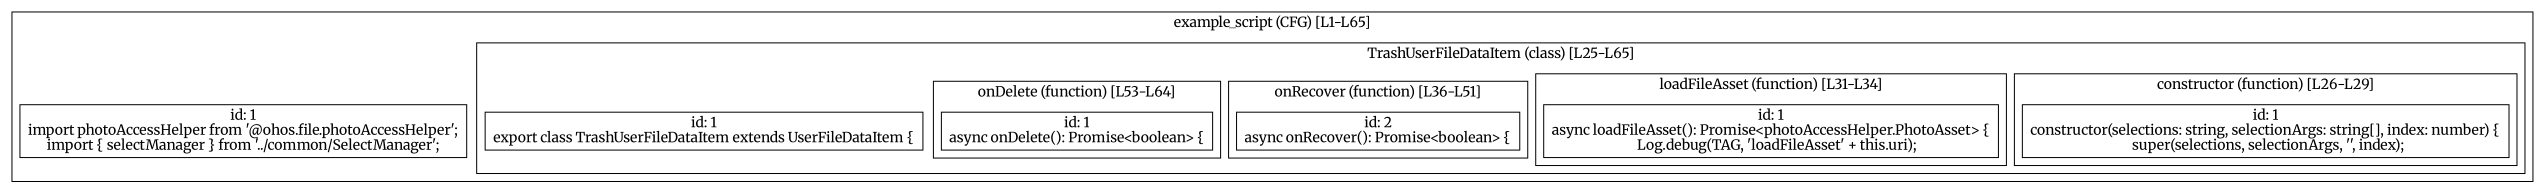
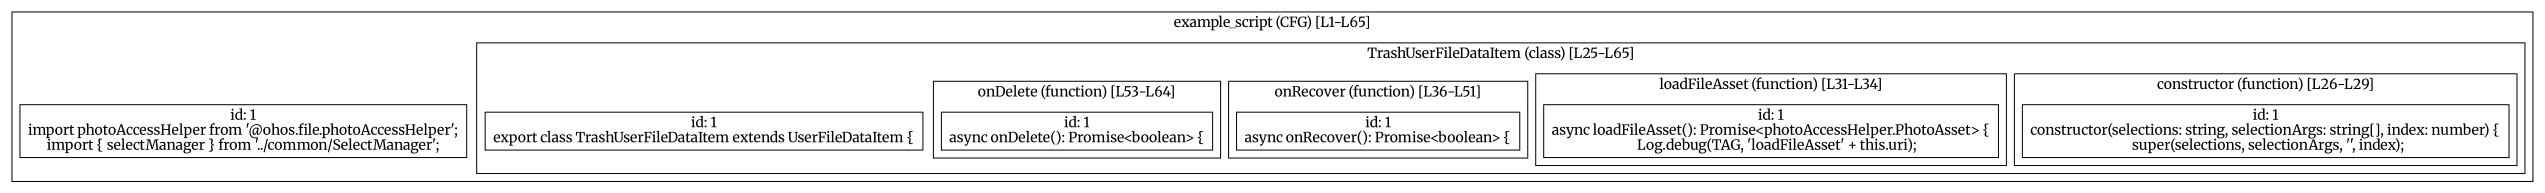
node "id: 2 async onRecover(): Promise<boolean> {": label "id: 2 async onRecover(): Promise<boolean> {" -> "id: 1 async onRecover(): Promise<boolean> {"
